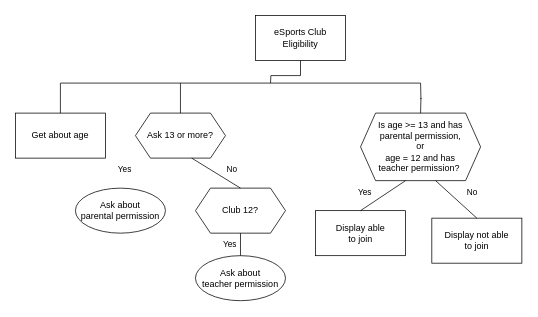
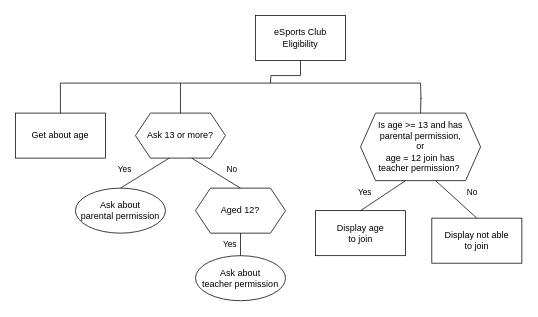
node "Is age >= 13 and has parental permission, or age = 12 and has teacher permission?": label "Is age >= 13 and has parental permission, or age = 12 and has teacher permission?" -> "Is age >= 13 and has parental permission, or age = 12 join has teacher permission?"
edge "Ask 13 or more?" -- "Ask about parental permission": added
node "Club 12?": label "Club 12?" -> "Aged 12?"
node "Display able to join": label "Display able to join" -> "Display age to join"
